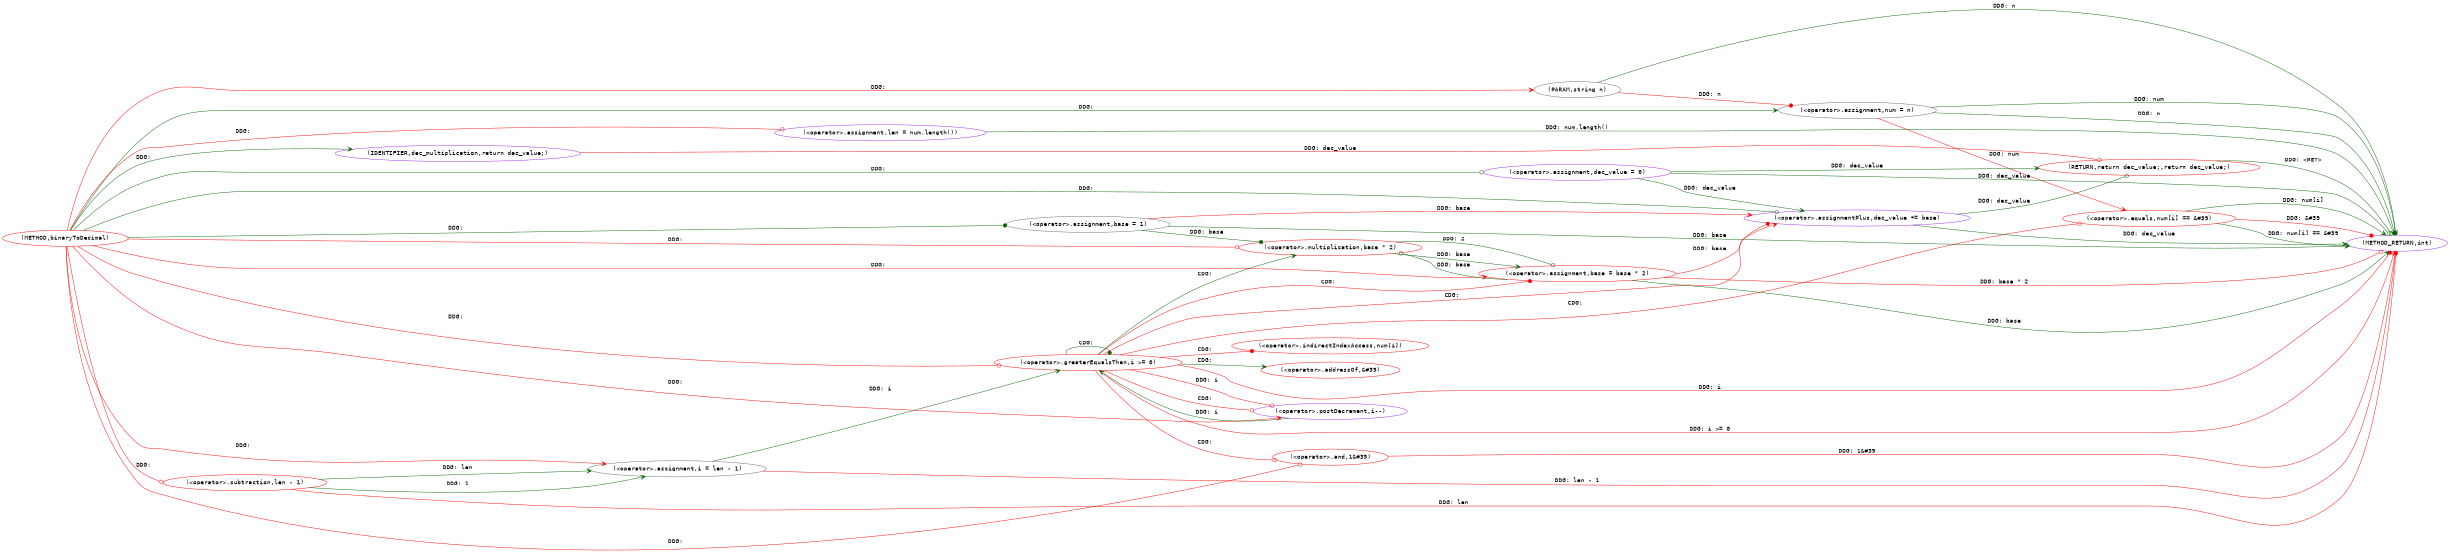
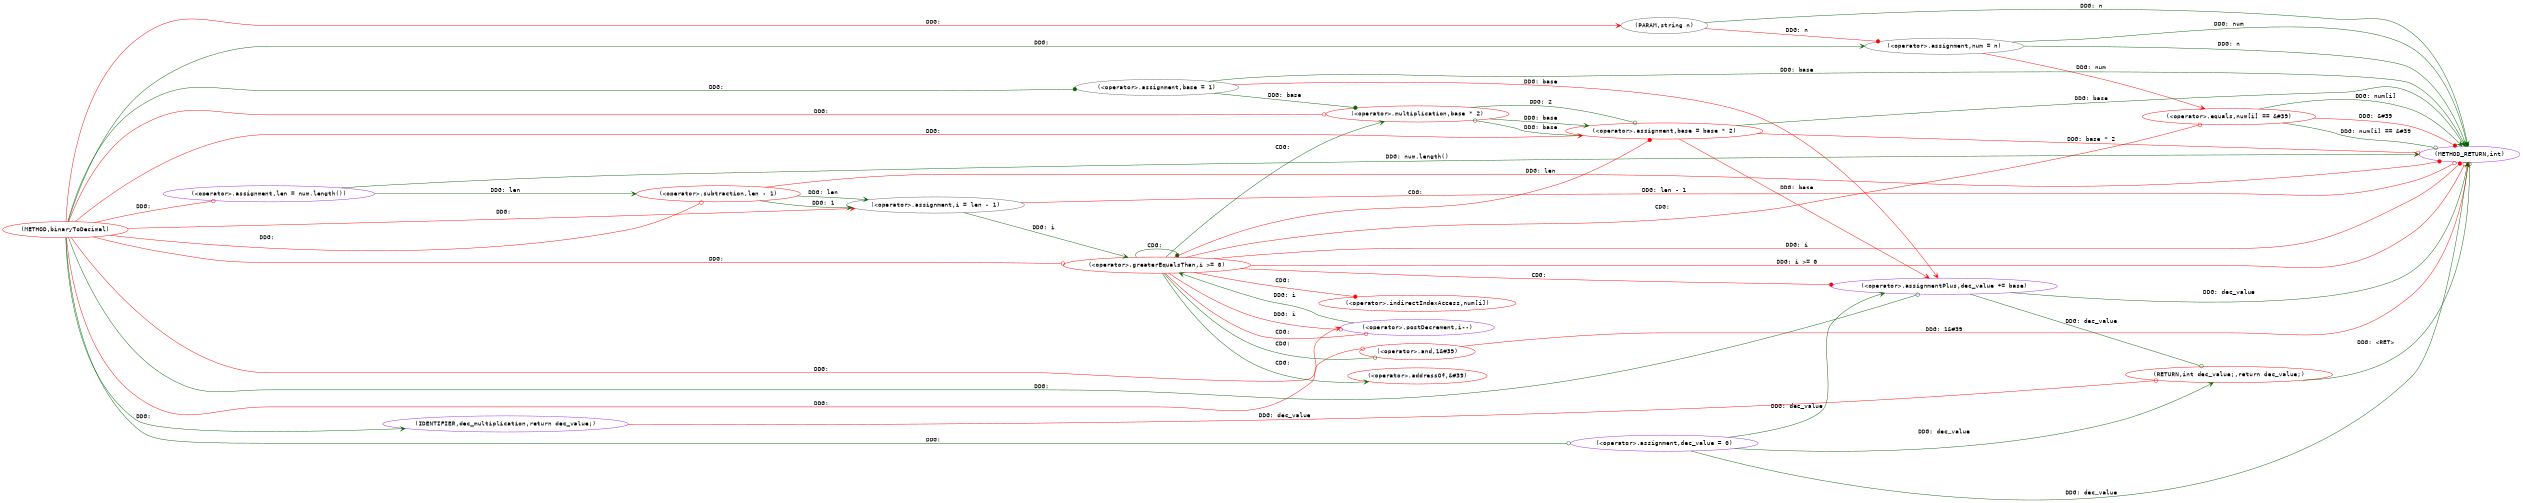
node "(RETURN,return dec_value;,return dec_value;)": label "(RETURN,return dec_value;,return dec_value;)" -> "(RETURN,int dec_value;,return dec_value;)"
edge "(<operator>.assignment,len = num.length())" -> "(<operator>.subtraction,len - 1)": added, label "DDG: len"
edge "(<operator>.greaterEqualsThan,i >= 0)" -> "(<operator>.and,1&#39)": color red -> darkgreen
